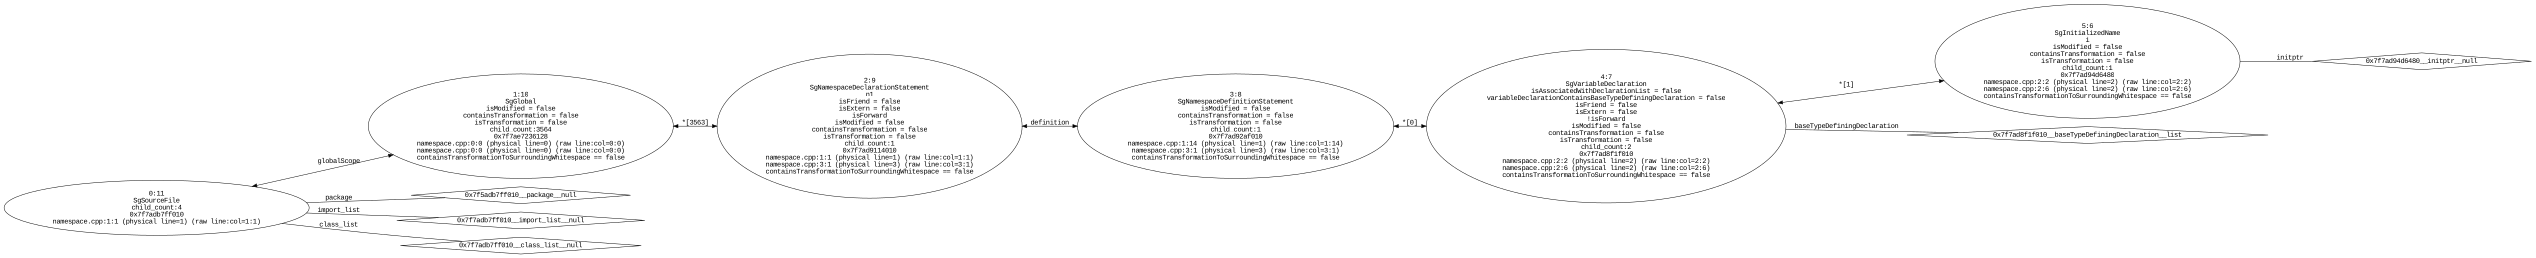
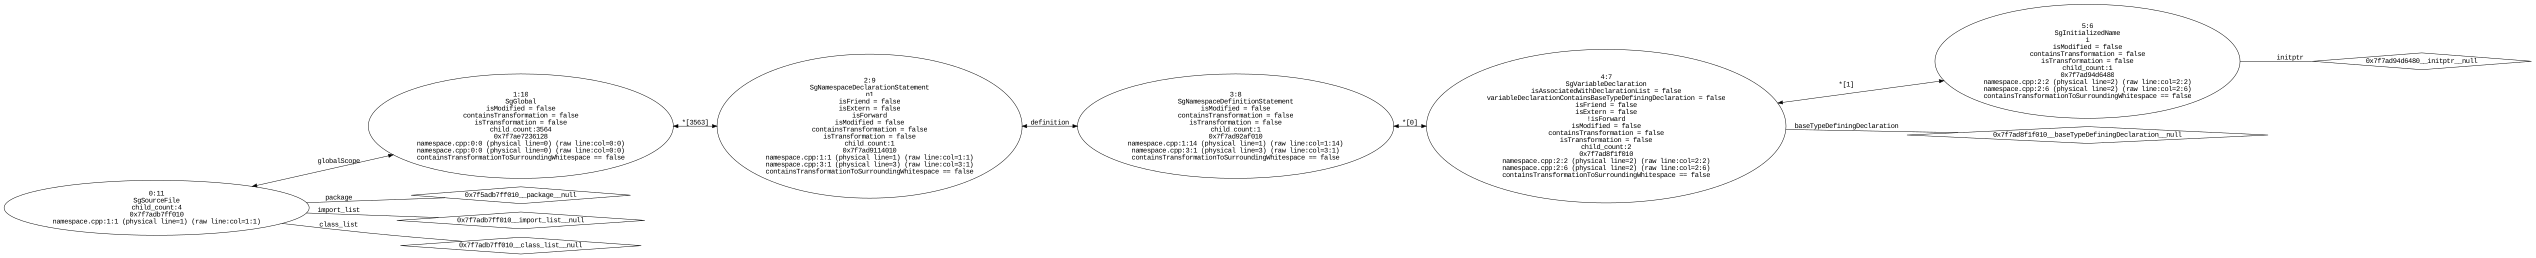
node "0x7f7ad8f1f010__baseTypeDefiningDeclaration__list": label "0x7f7ad8f1f010__baseTypeDefiningDeclaration__list" -> "0x7f7ad8f1f010__baseTypeDefiningDeclaration__null"
